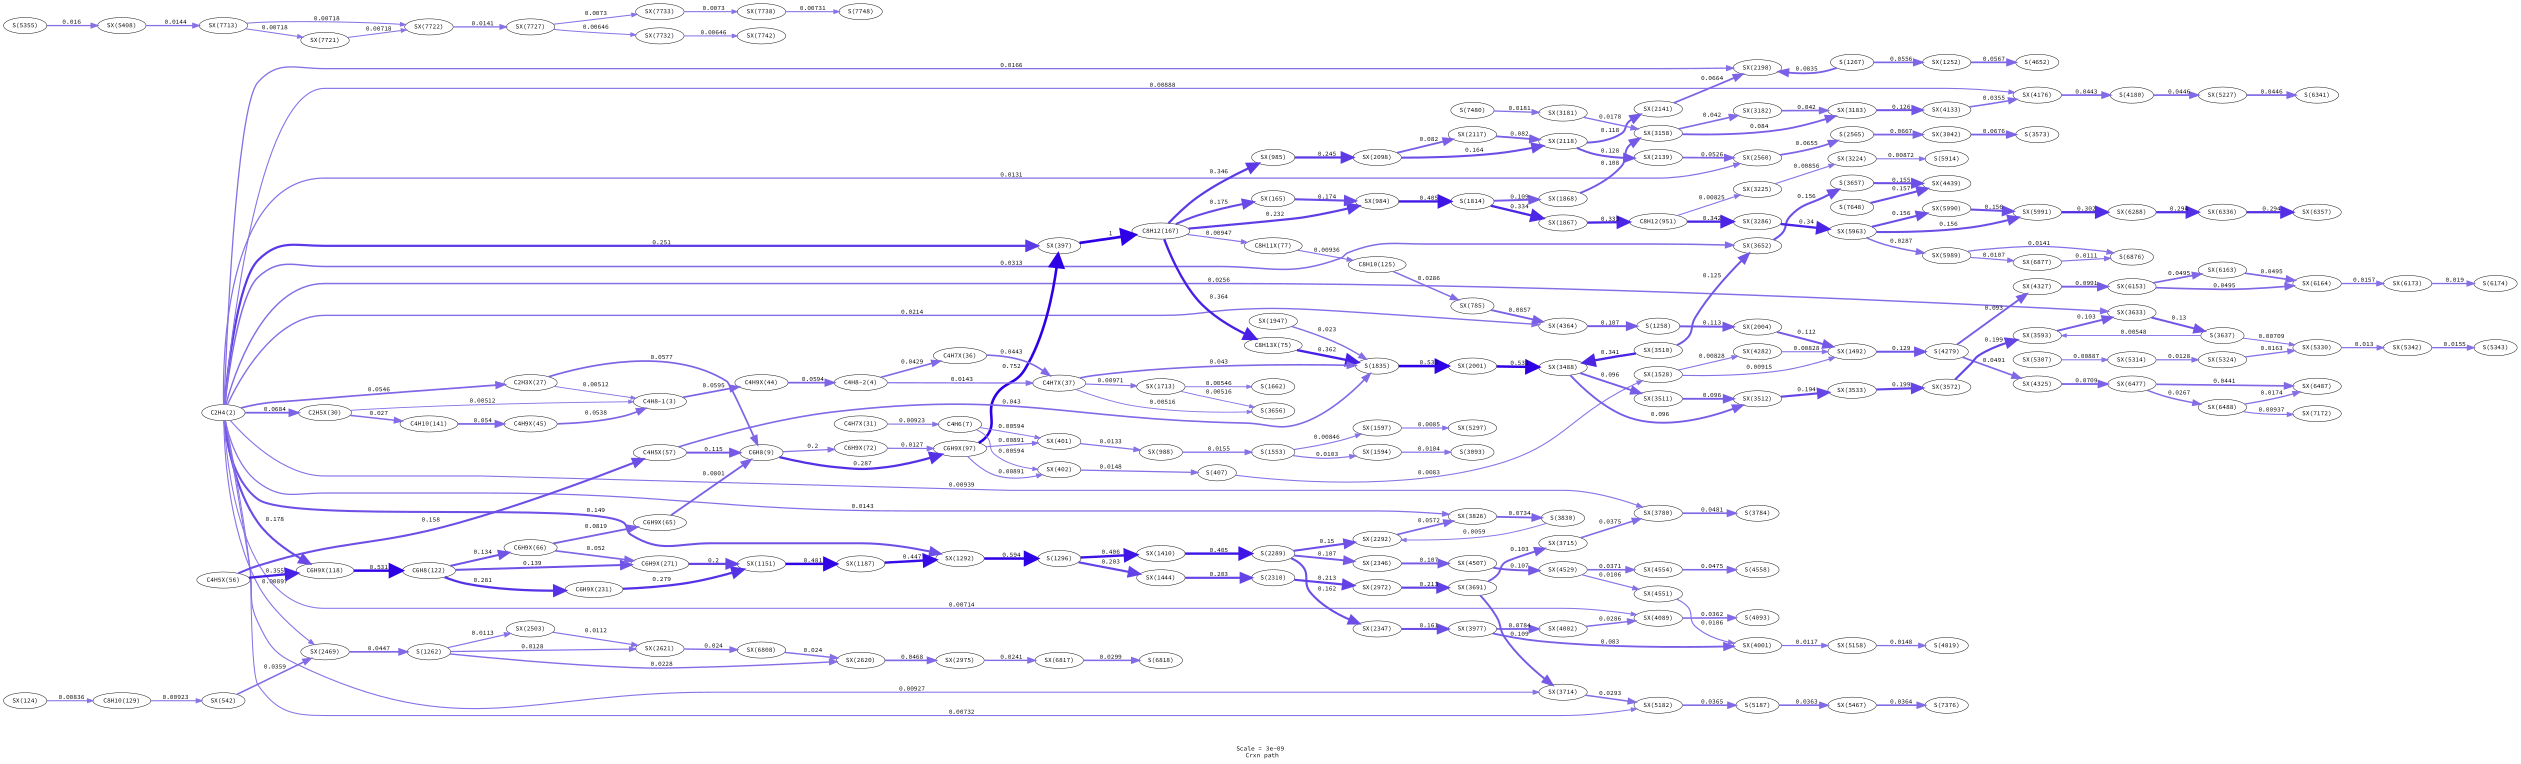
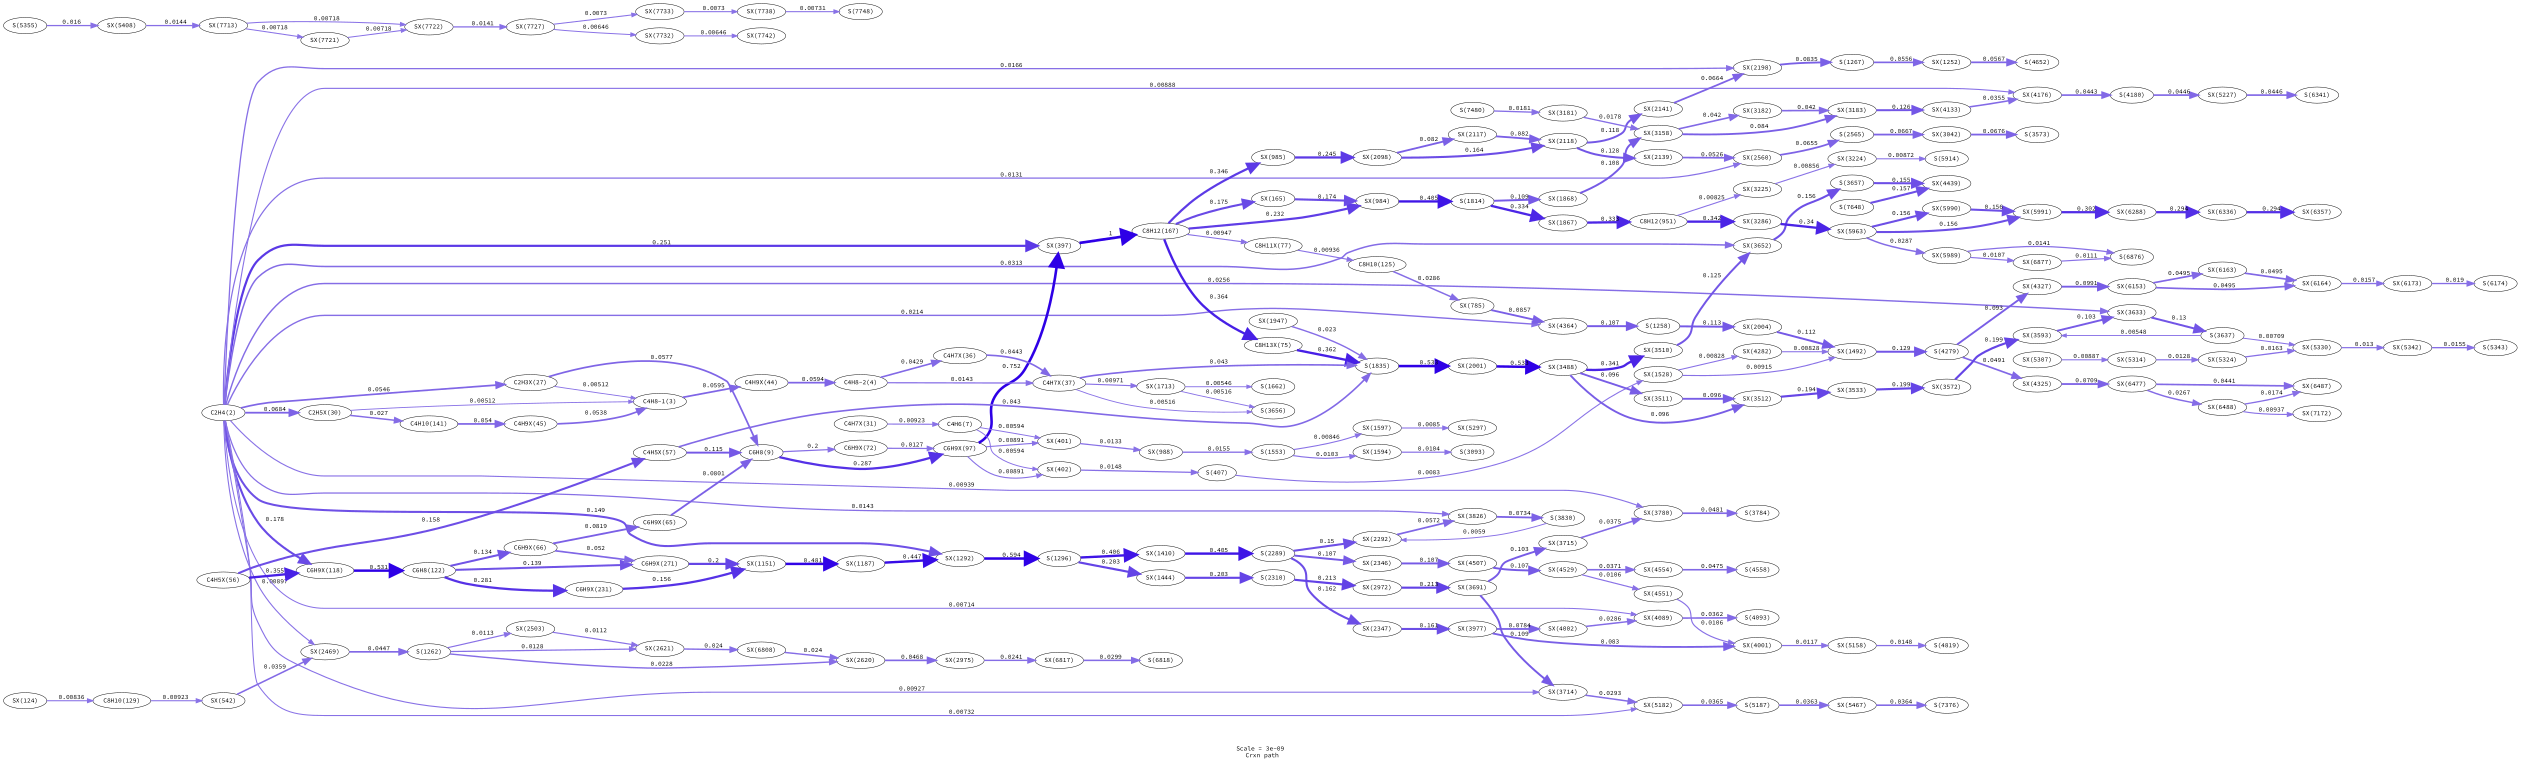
edge "S(1267)" -> "SX(2198)": reversed
edge "SX(3510)" -> "SX(3488)": reversed
edge "C6H9X(231)" -> "SX(1151)": label " 0.279" -> " 0.156"
